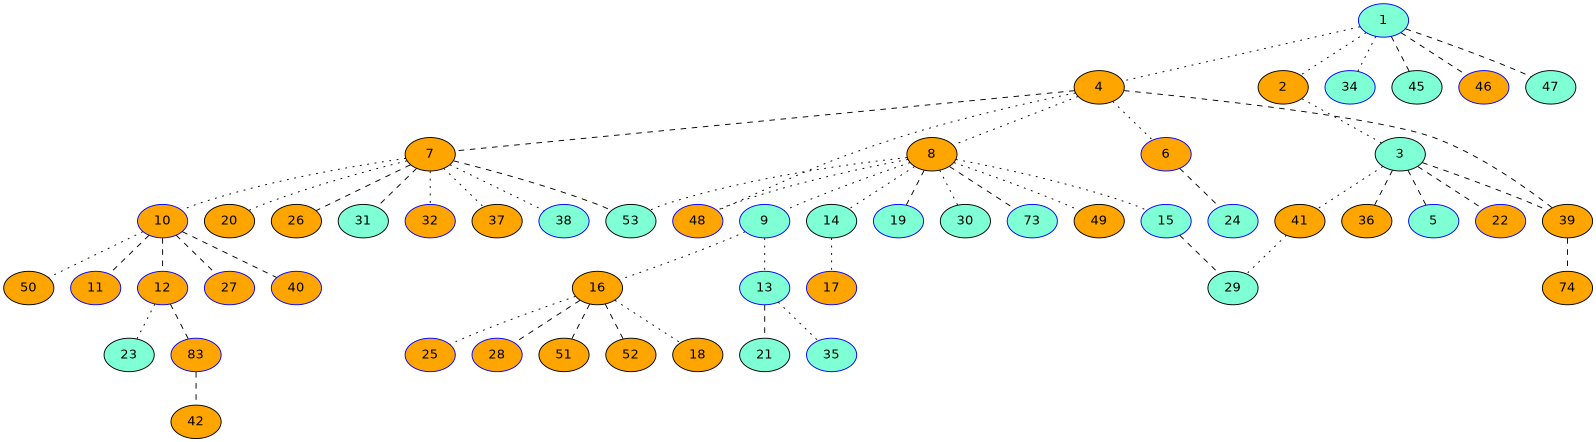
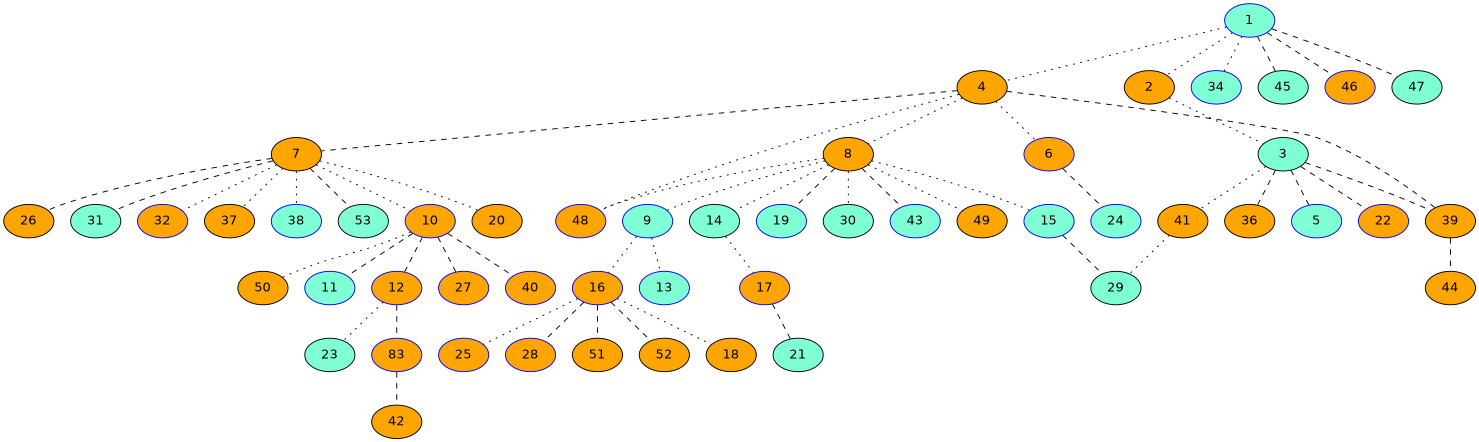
edge "8" -- "53": removed
node "73": label "73" -> "43"
node "11": fillcolor orange -> aquamarine
node "16": color black -> blue
node "74": label "74" -> "44"
edge "13" -- "21": now "17" -- "21"
node "35": removed
